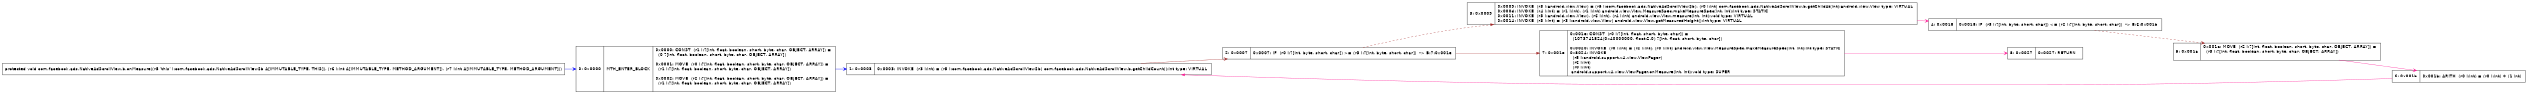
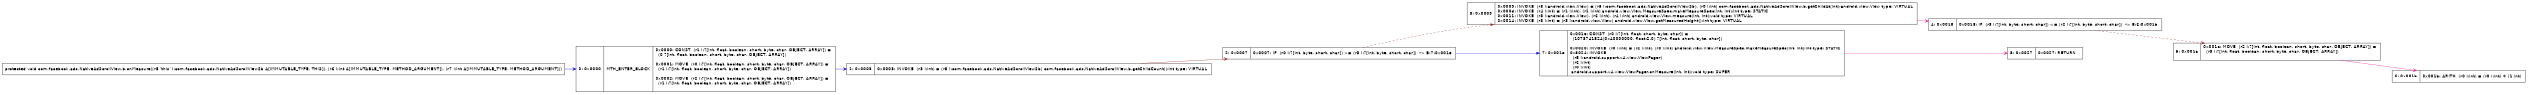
edge "2: 0x0007" -> "7: 0x001e": color brown -> blue
edge "6: 0x001b" -> "1: 0x0003": removed
